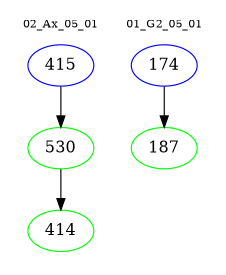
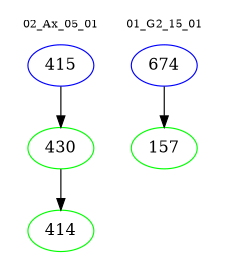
cluster "01_G2_05_01": label "01_G2_05_01" -> "01_G2_15_01"
node "174": label "174" -> "674"
node "530": label "530" -> "430"
node "187": label "187" -> "157"
